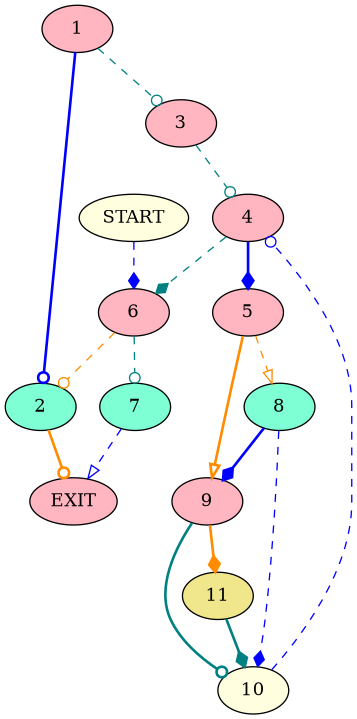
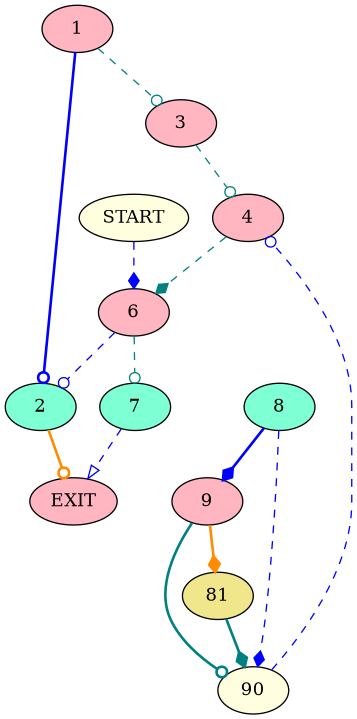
node "5": removed
edge "6" -> "2": color darkorange -> blue
node "11": label "11" -> "81"
node "10": label "10" -> "90"
